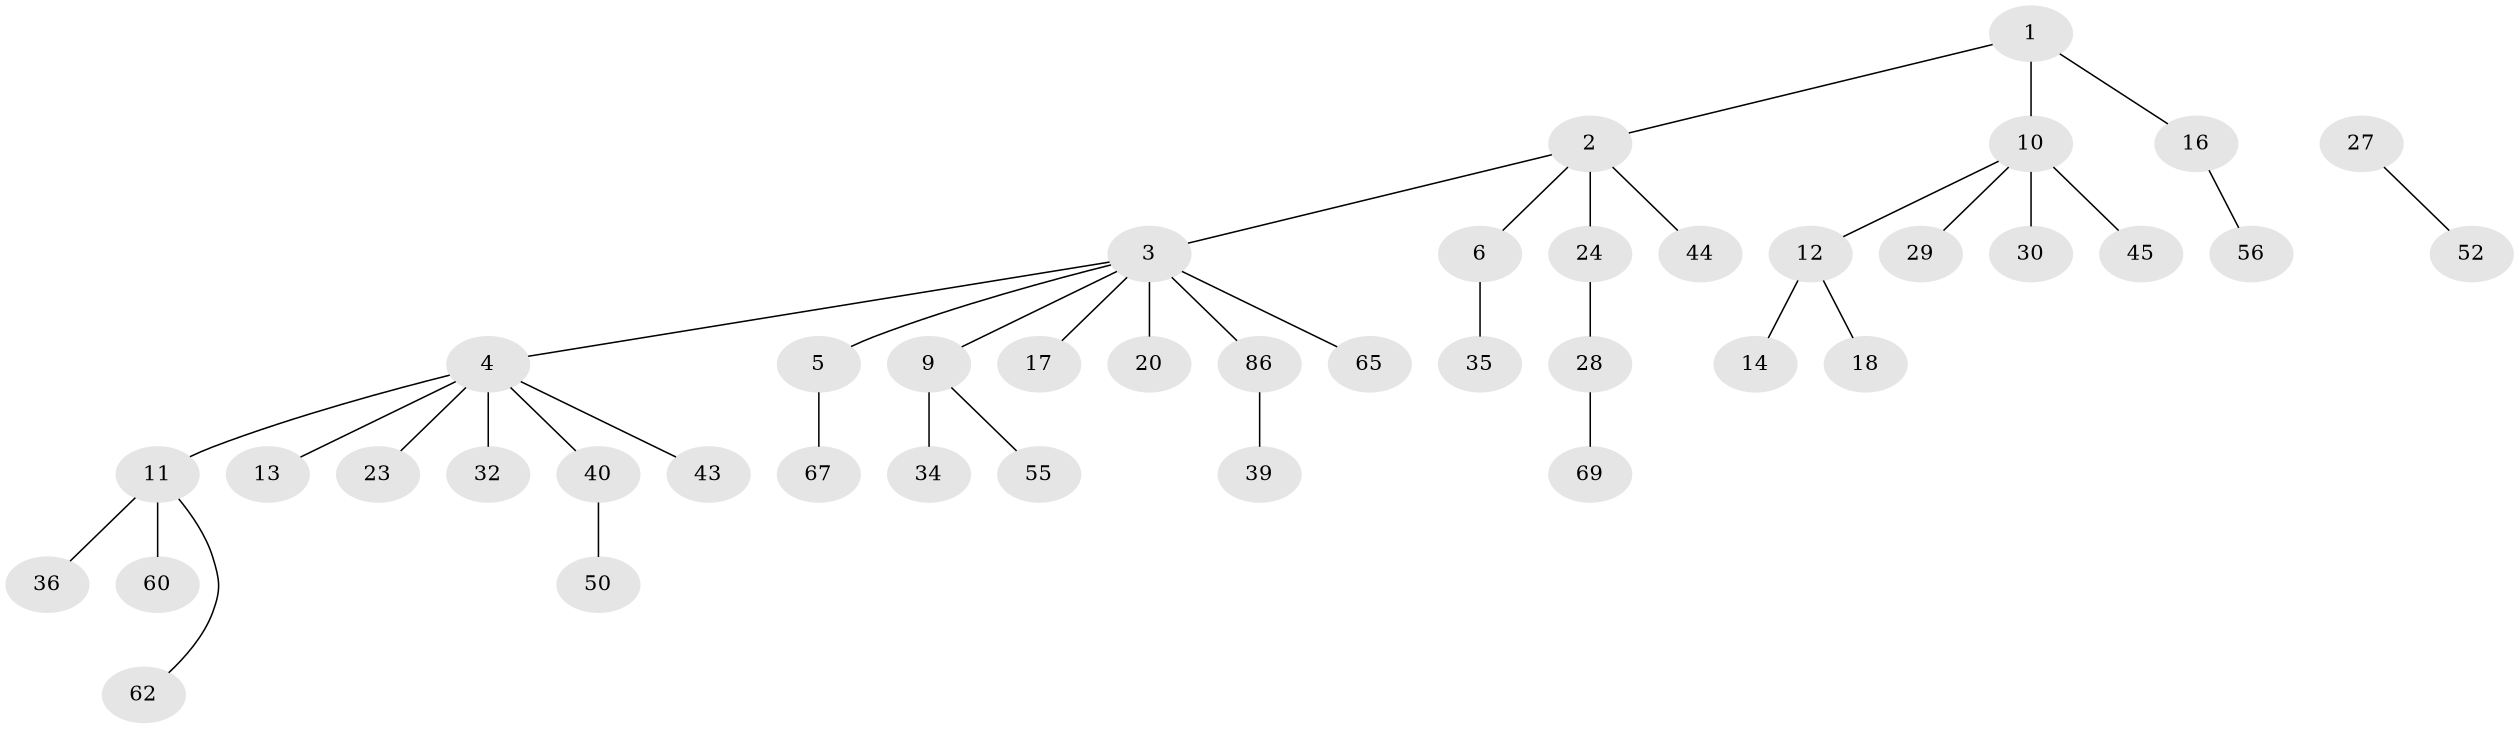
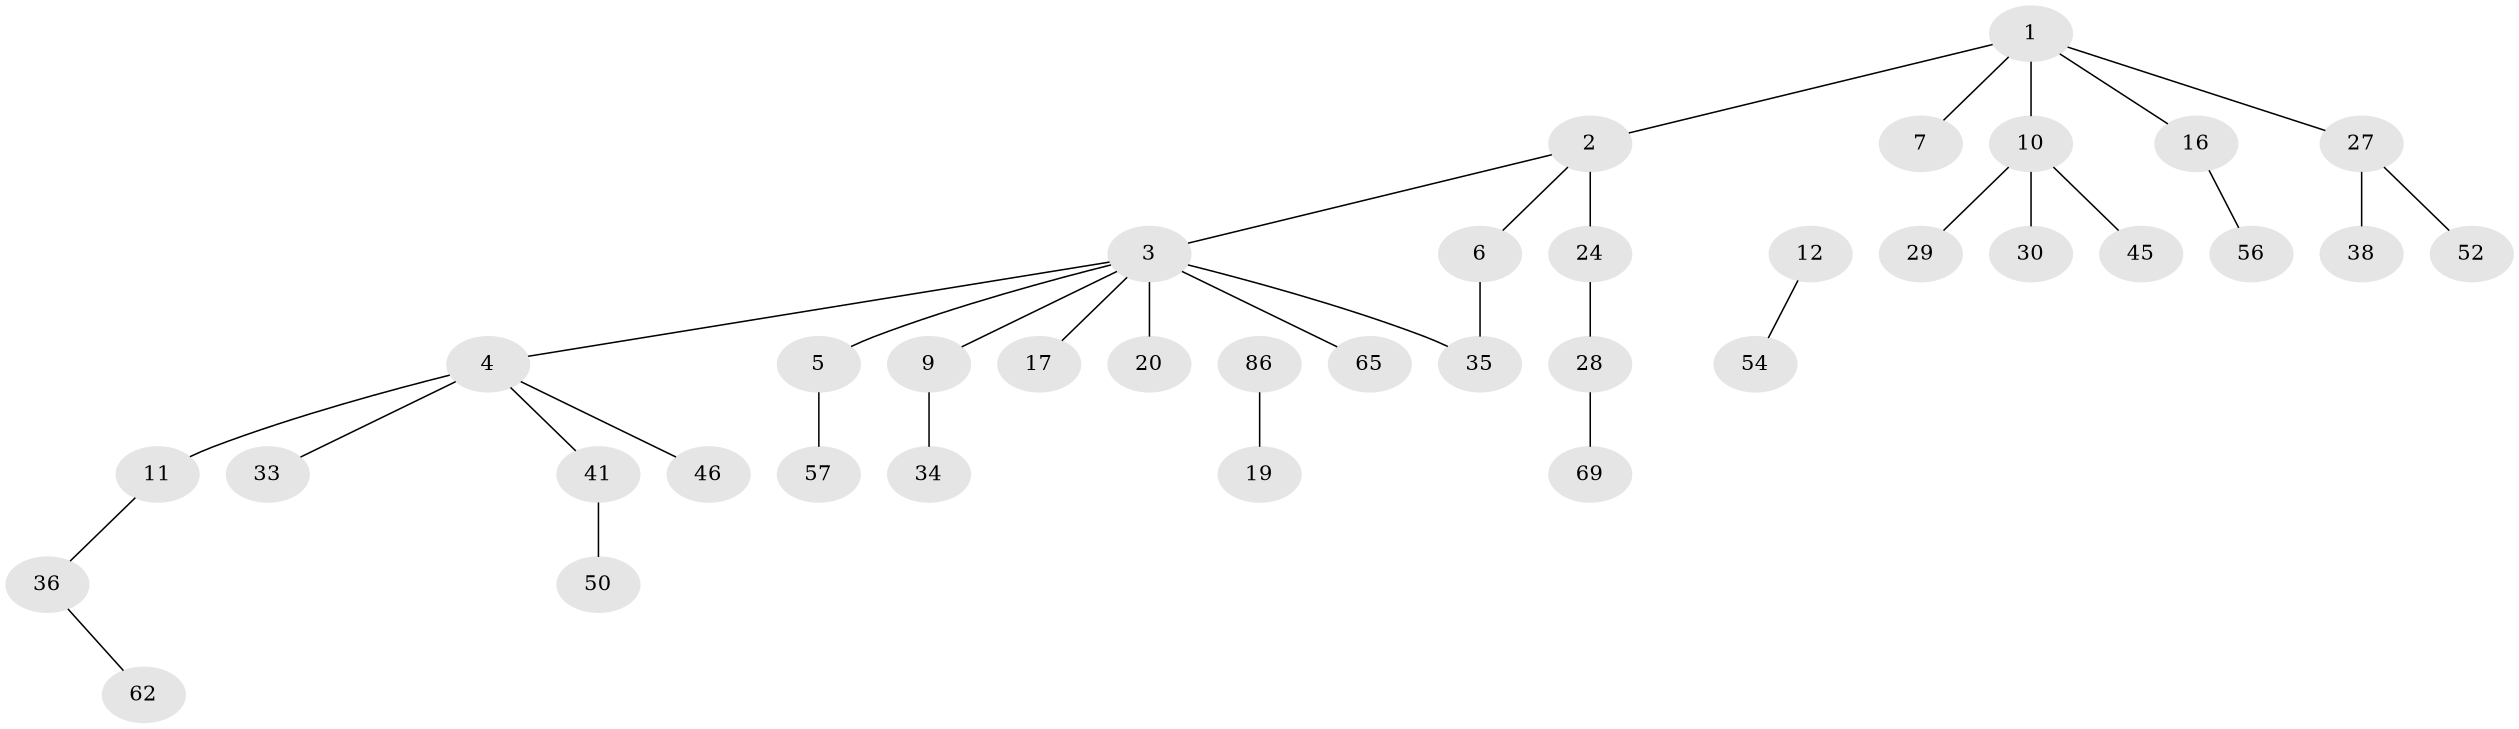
edge "1" -- "27": added
node "7": added
edge "10" -- "12": removed
node "44": removed
node "38": added
edge "3" -- "86": now "3" -- "35"
node "14": label "14" -> "54"
node "18": removed
node "13": label "13" -> "33"
node "23": removed
node "32": removed
node "40": label "40" -> "41"
node "43": label "43" -> "46"
node "67": label "67" -> "57"
node "55": removed
node "39": label "39" -> "19"
node "60": removed
edge "11" -- "62": now "36" -- "62"
